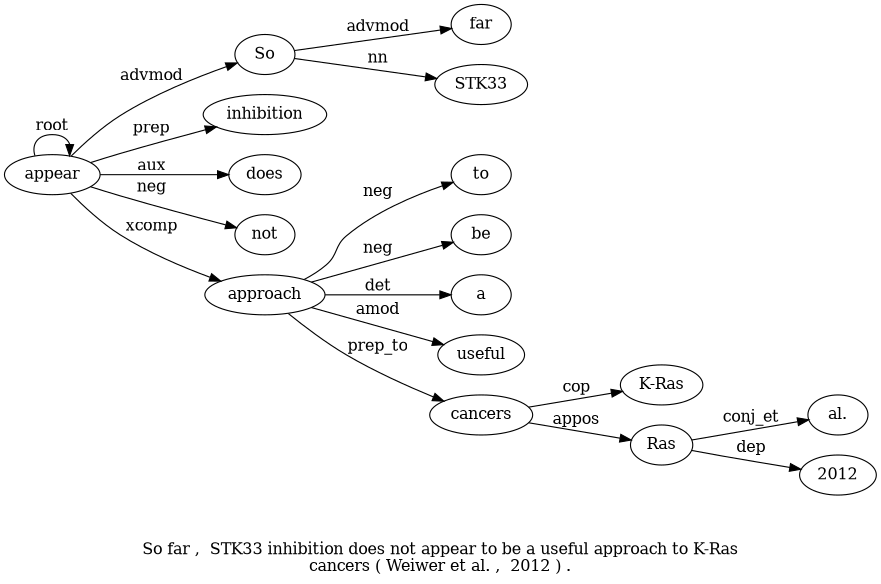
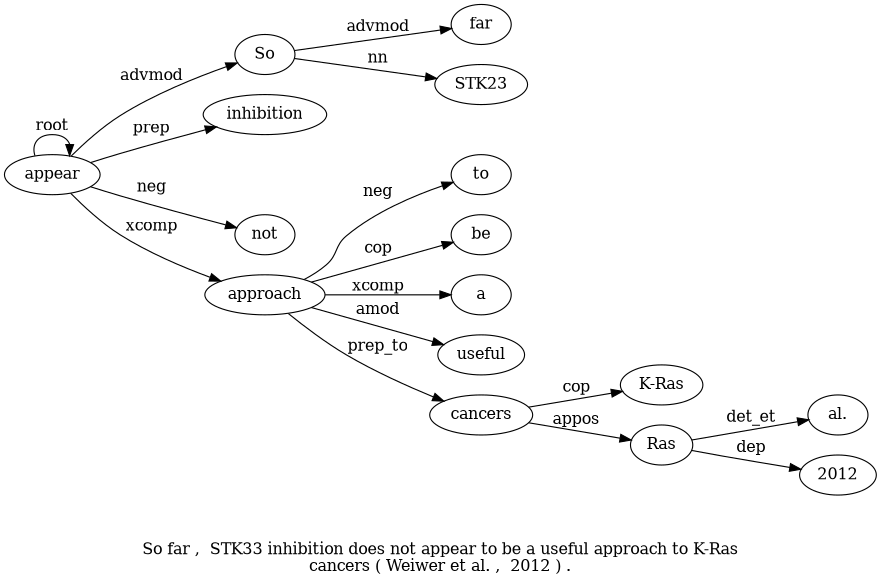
node "STK33": label "STK33" -> "STK23"
node "does": removed
edge "approach" -> "be": label "neg" -> "cop"
edge "approach" -> "a": label "det" -> "xcomp"
edge "Ras" -> "al.": label "conj_et" -> "det_et"
